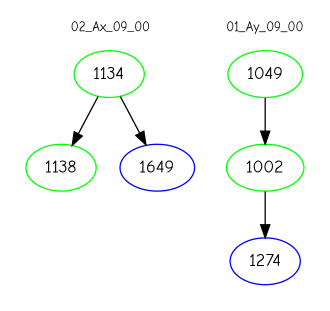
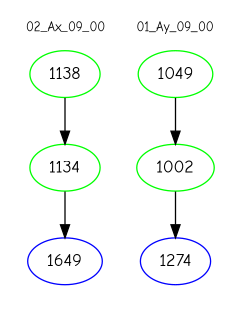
edge "1134" -> "1138": reversed
